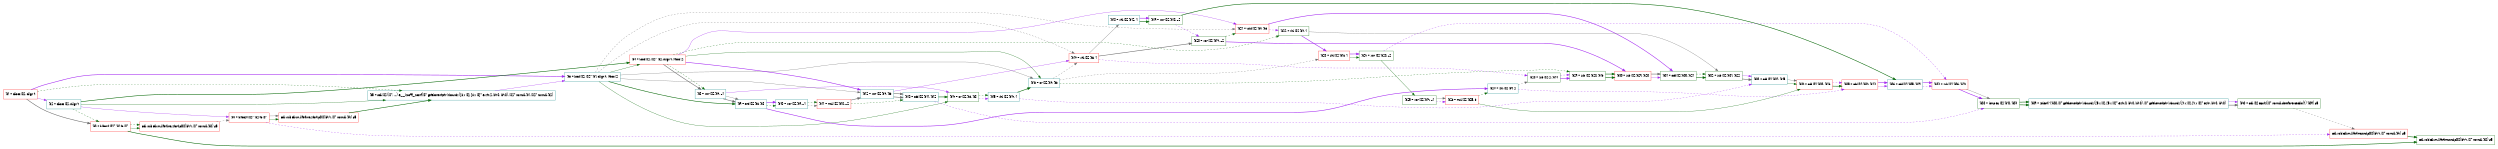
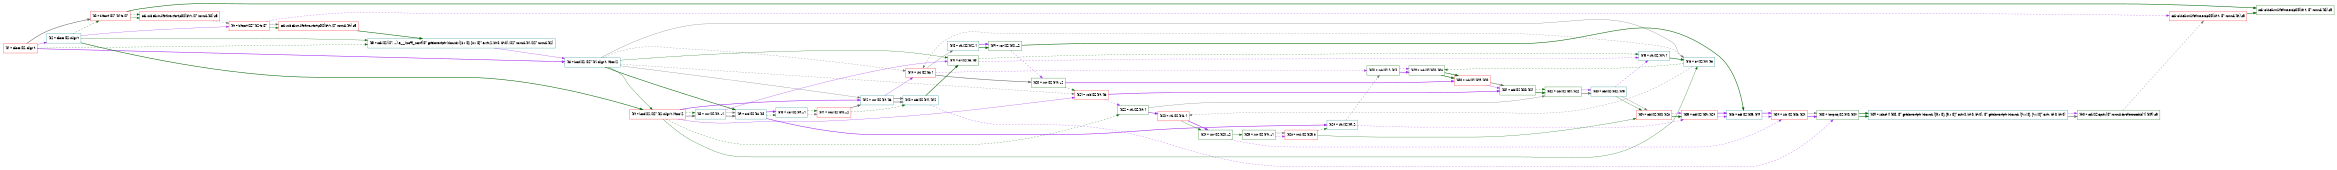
edge "%15 = shl i32 %14, 1" -> "%33 = add i32 %32, %15": reversed
